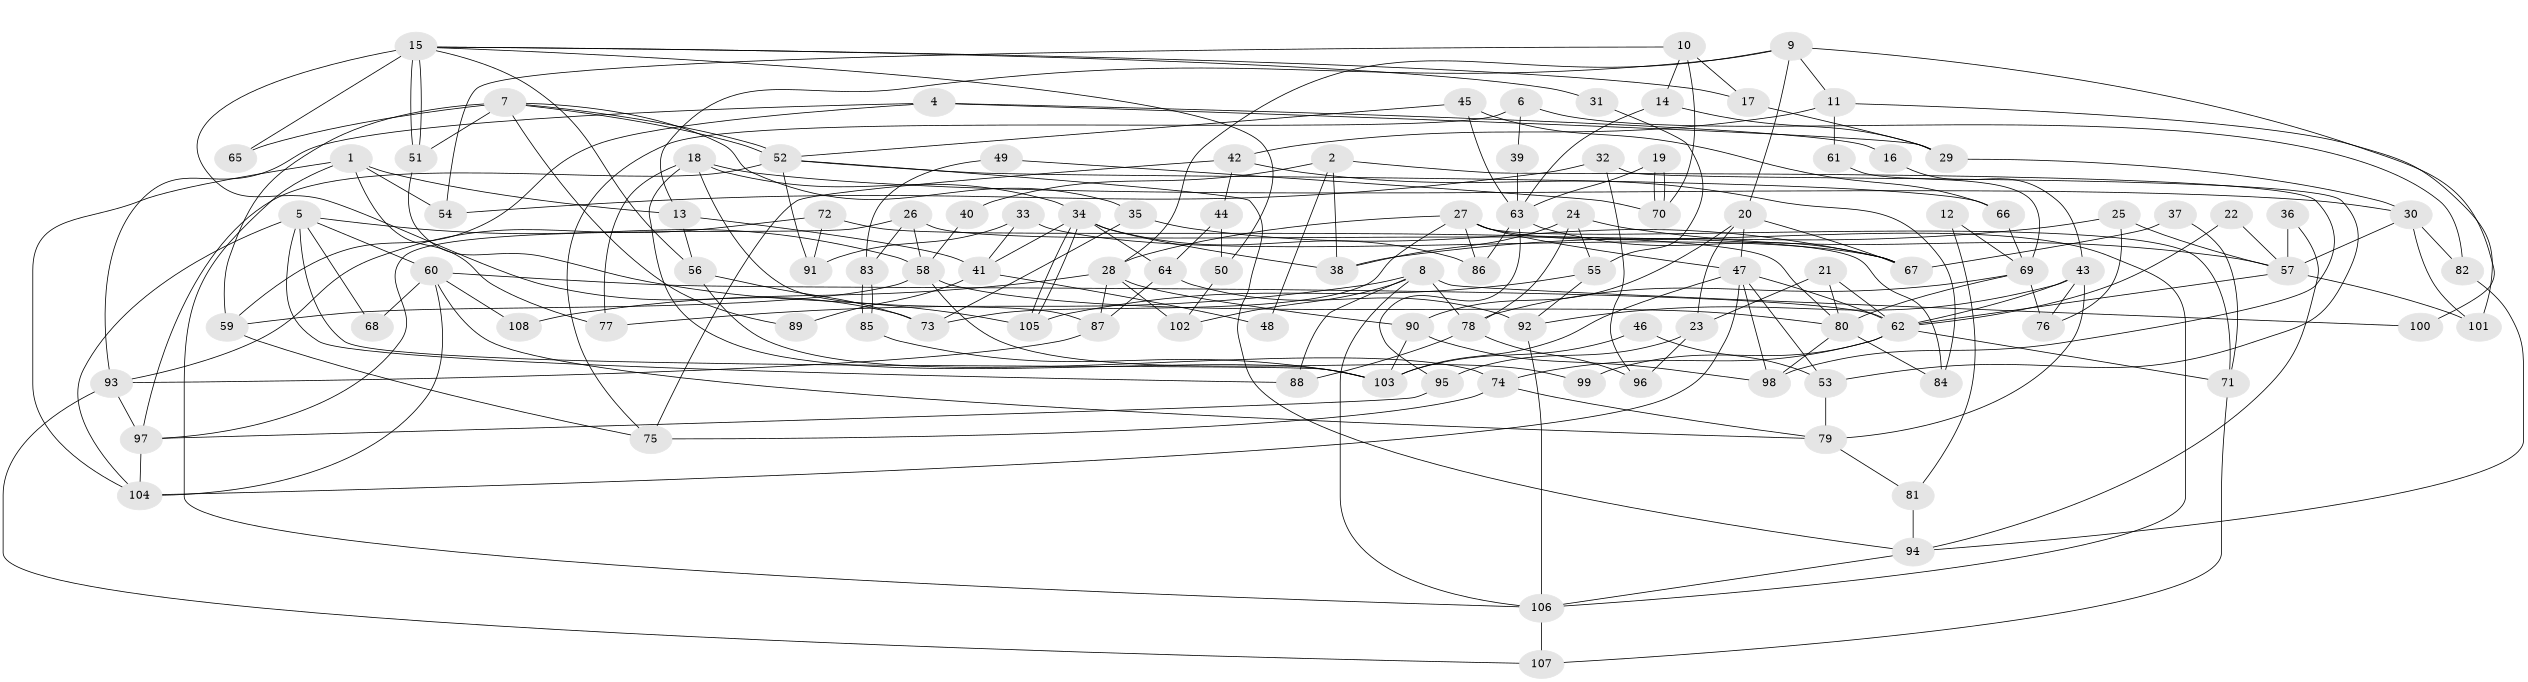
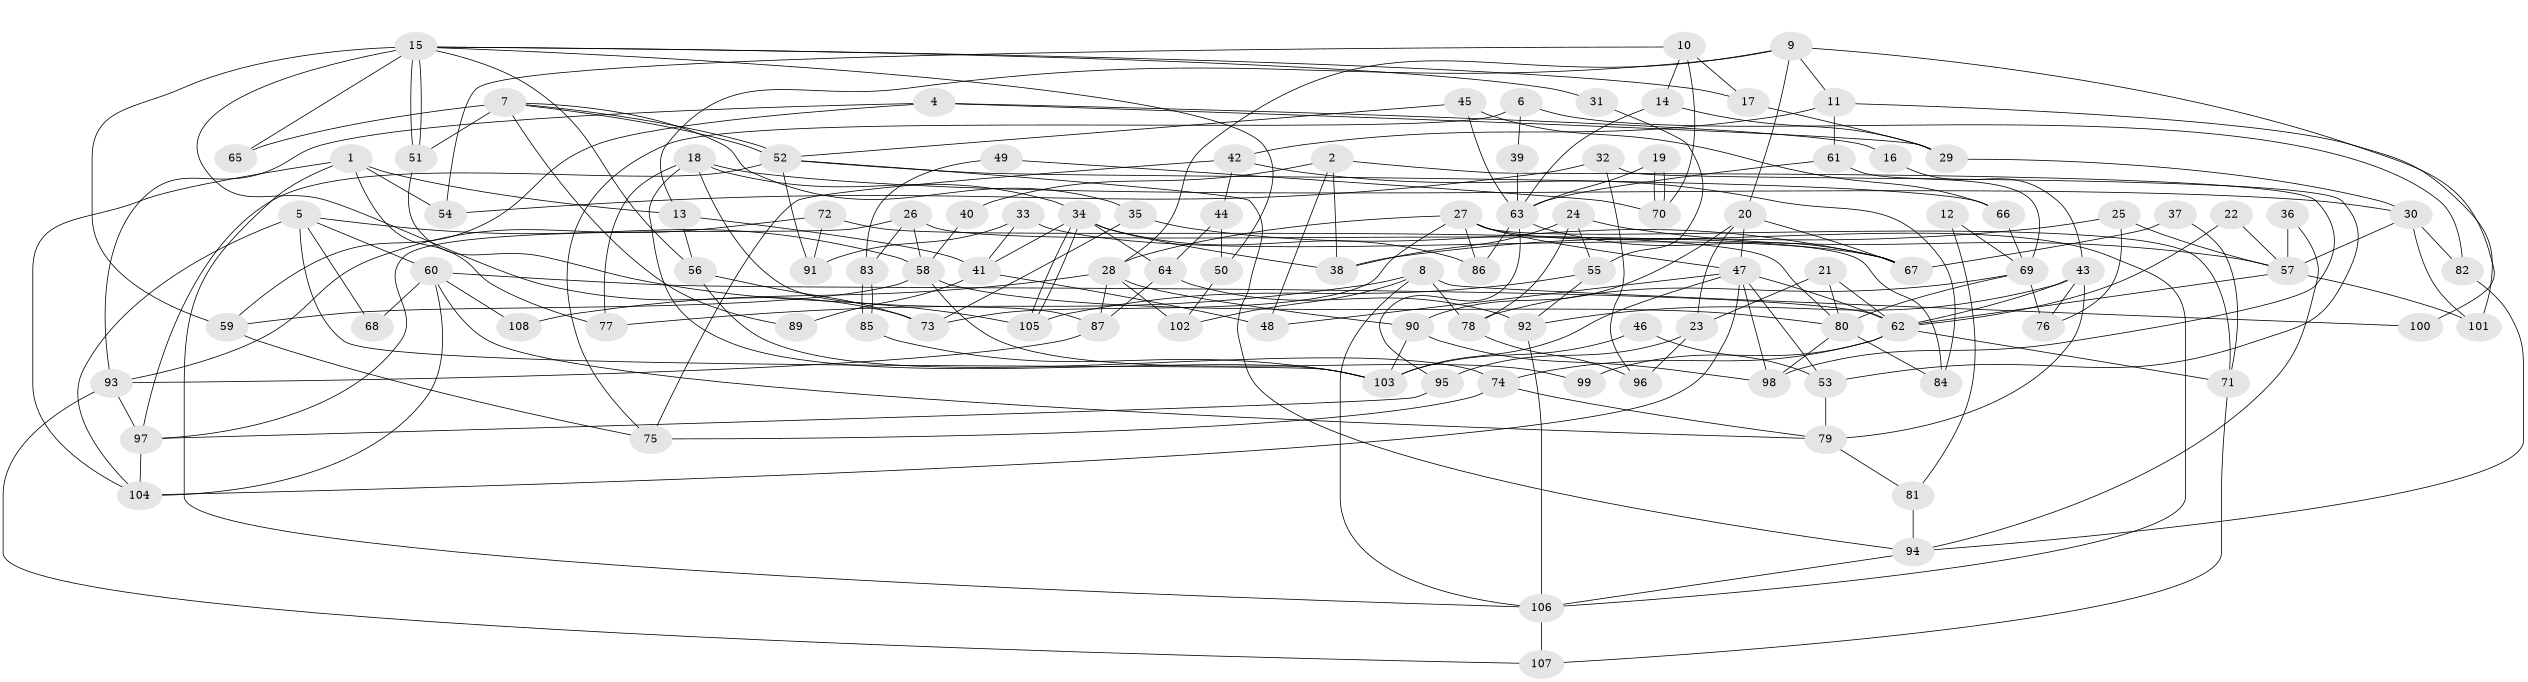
edge "7" -- "59": now "15" -- "59"
edge "61" -- "63": added
edge "47" -- "48": added
node "88": removed
